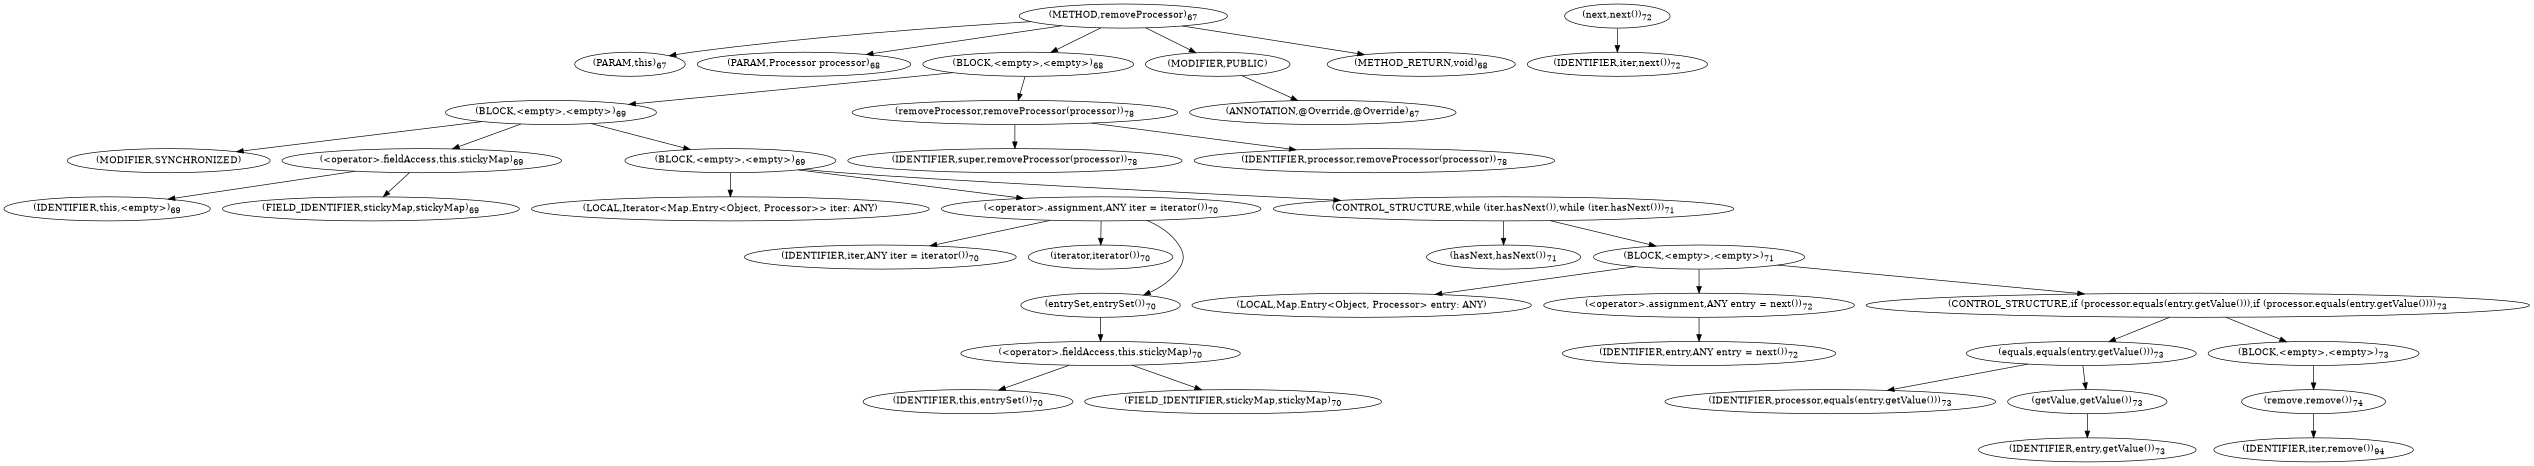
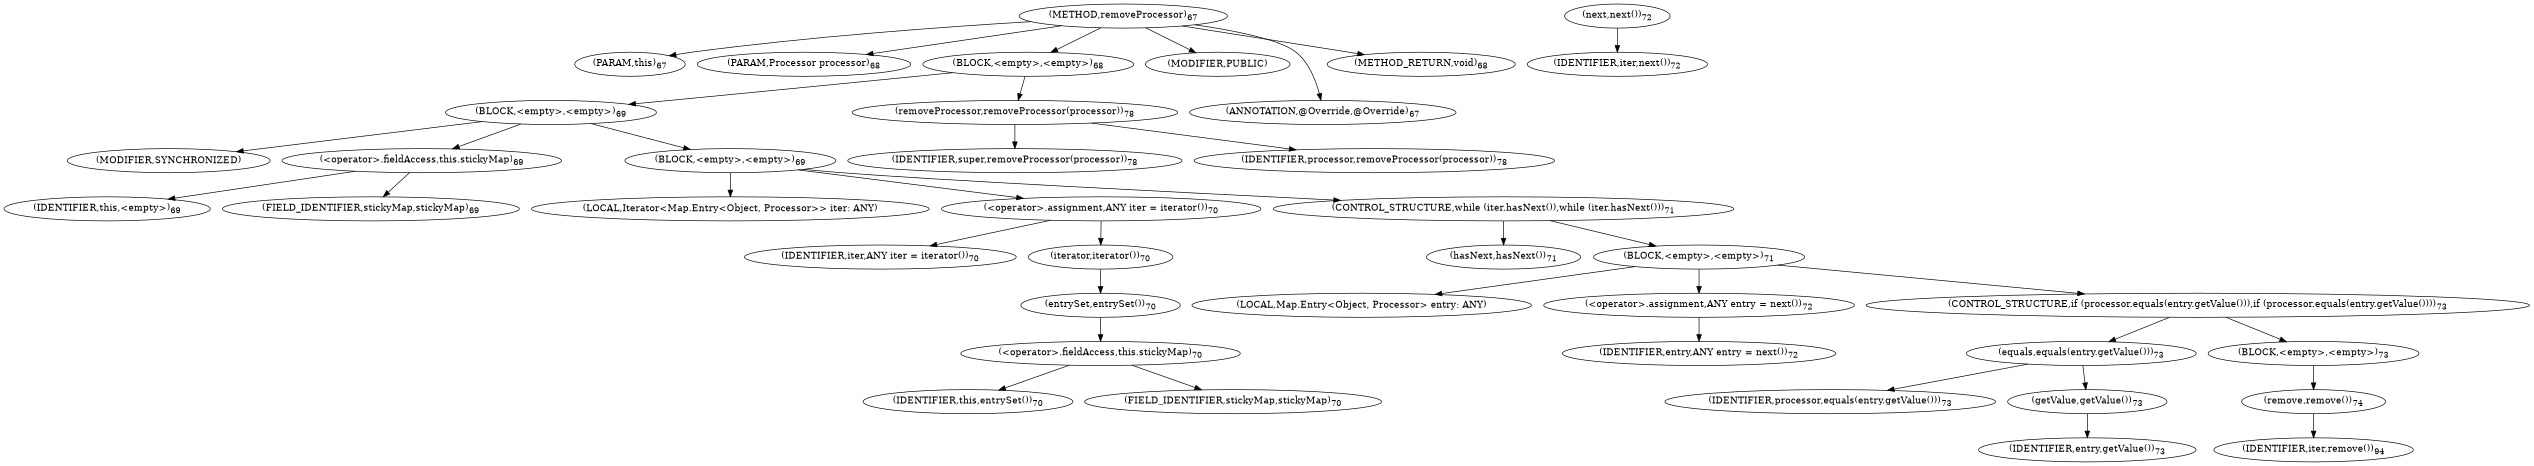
edge "(MODIFIER,PUBLIC)" -> "(ANNOTATION,@Override,@Override)": now "(METHOD,removeProcessor)" -> "(ANNOTATION,@Override,@Override)"
edge "(<operator>.assignment,ANY iter = iterator())" -> "(entrySet,entrySet())": now "(iterator,iterator())" -> "(entrySet,entrySet())"
